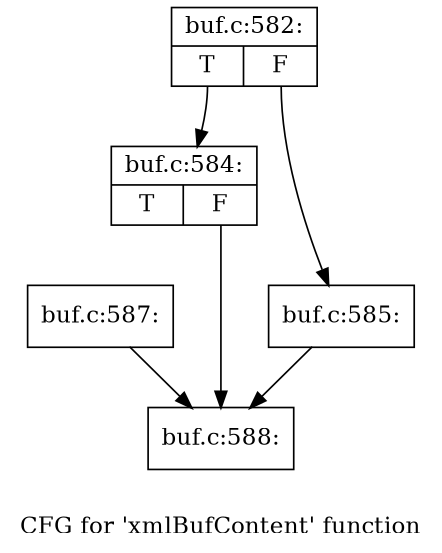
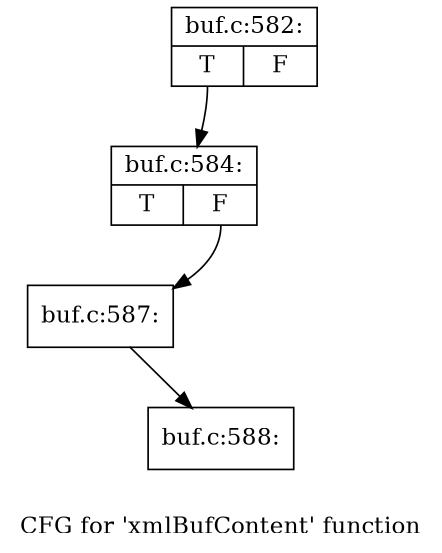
edge "buf.c:584:" -> "buf.c:588:": now "buf.c:584:" -> "buf.c:587:"
node "buf.c:585:": removed
